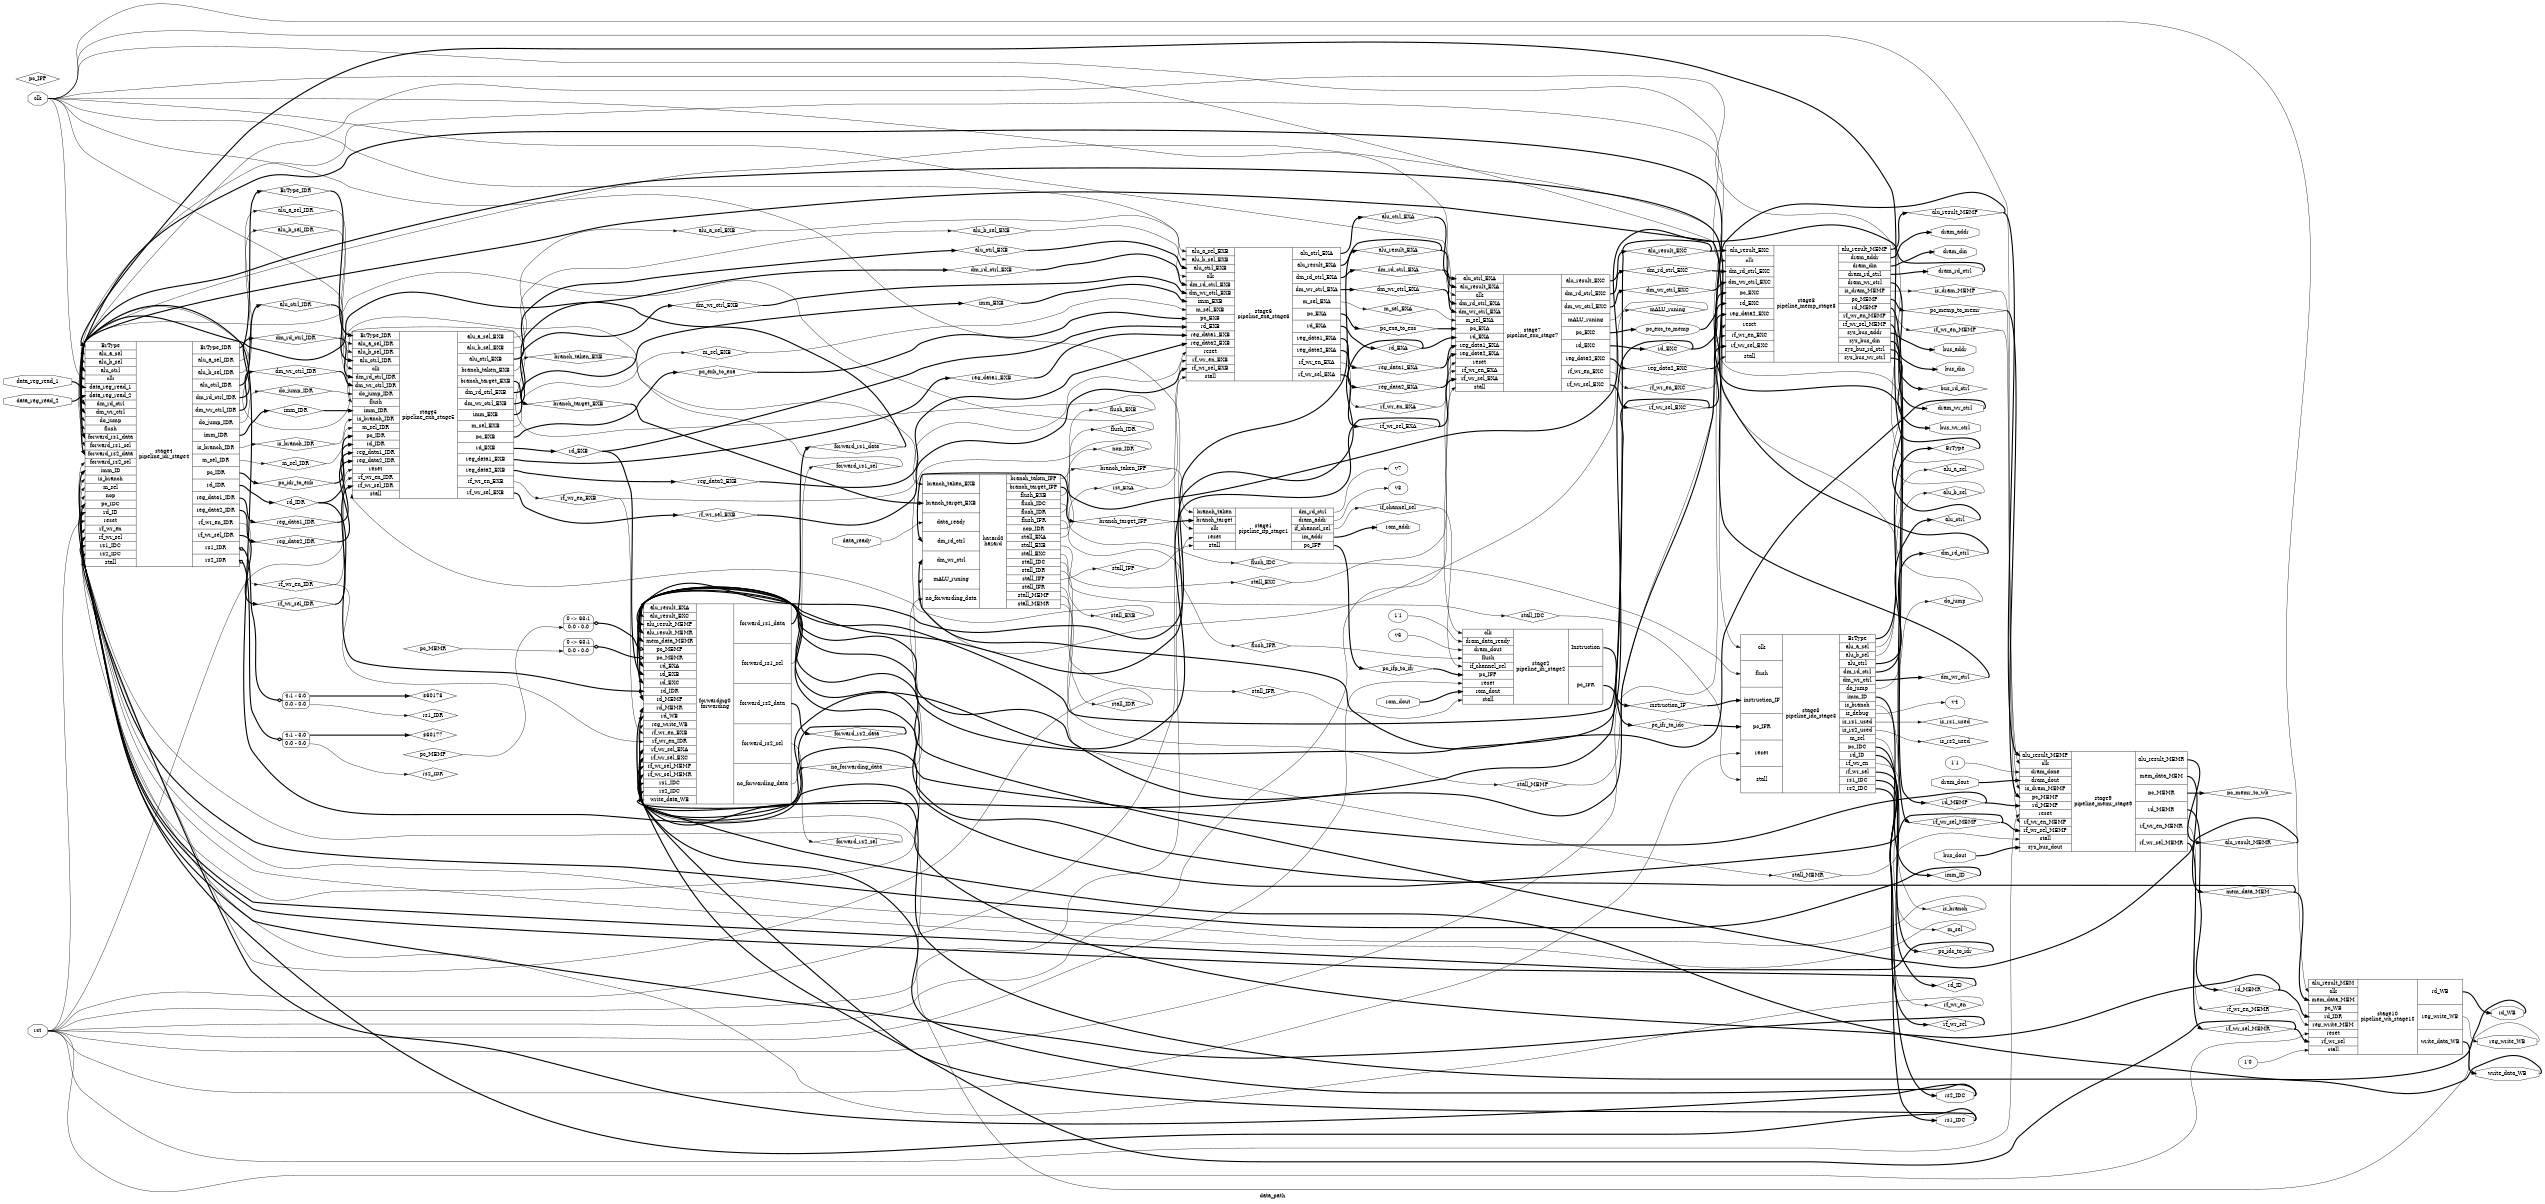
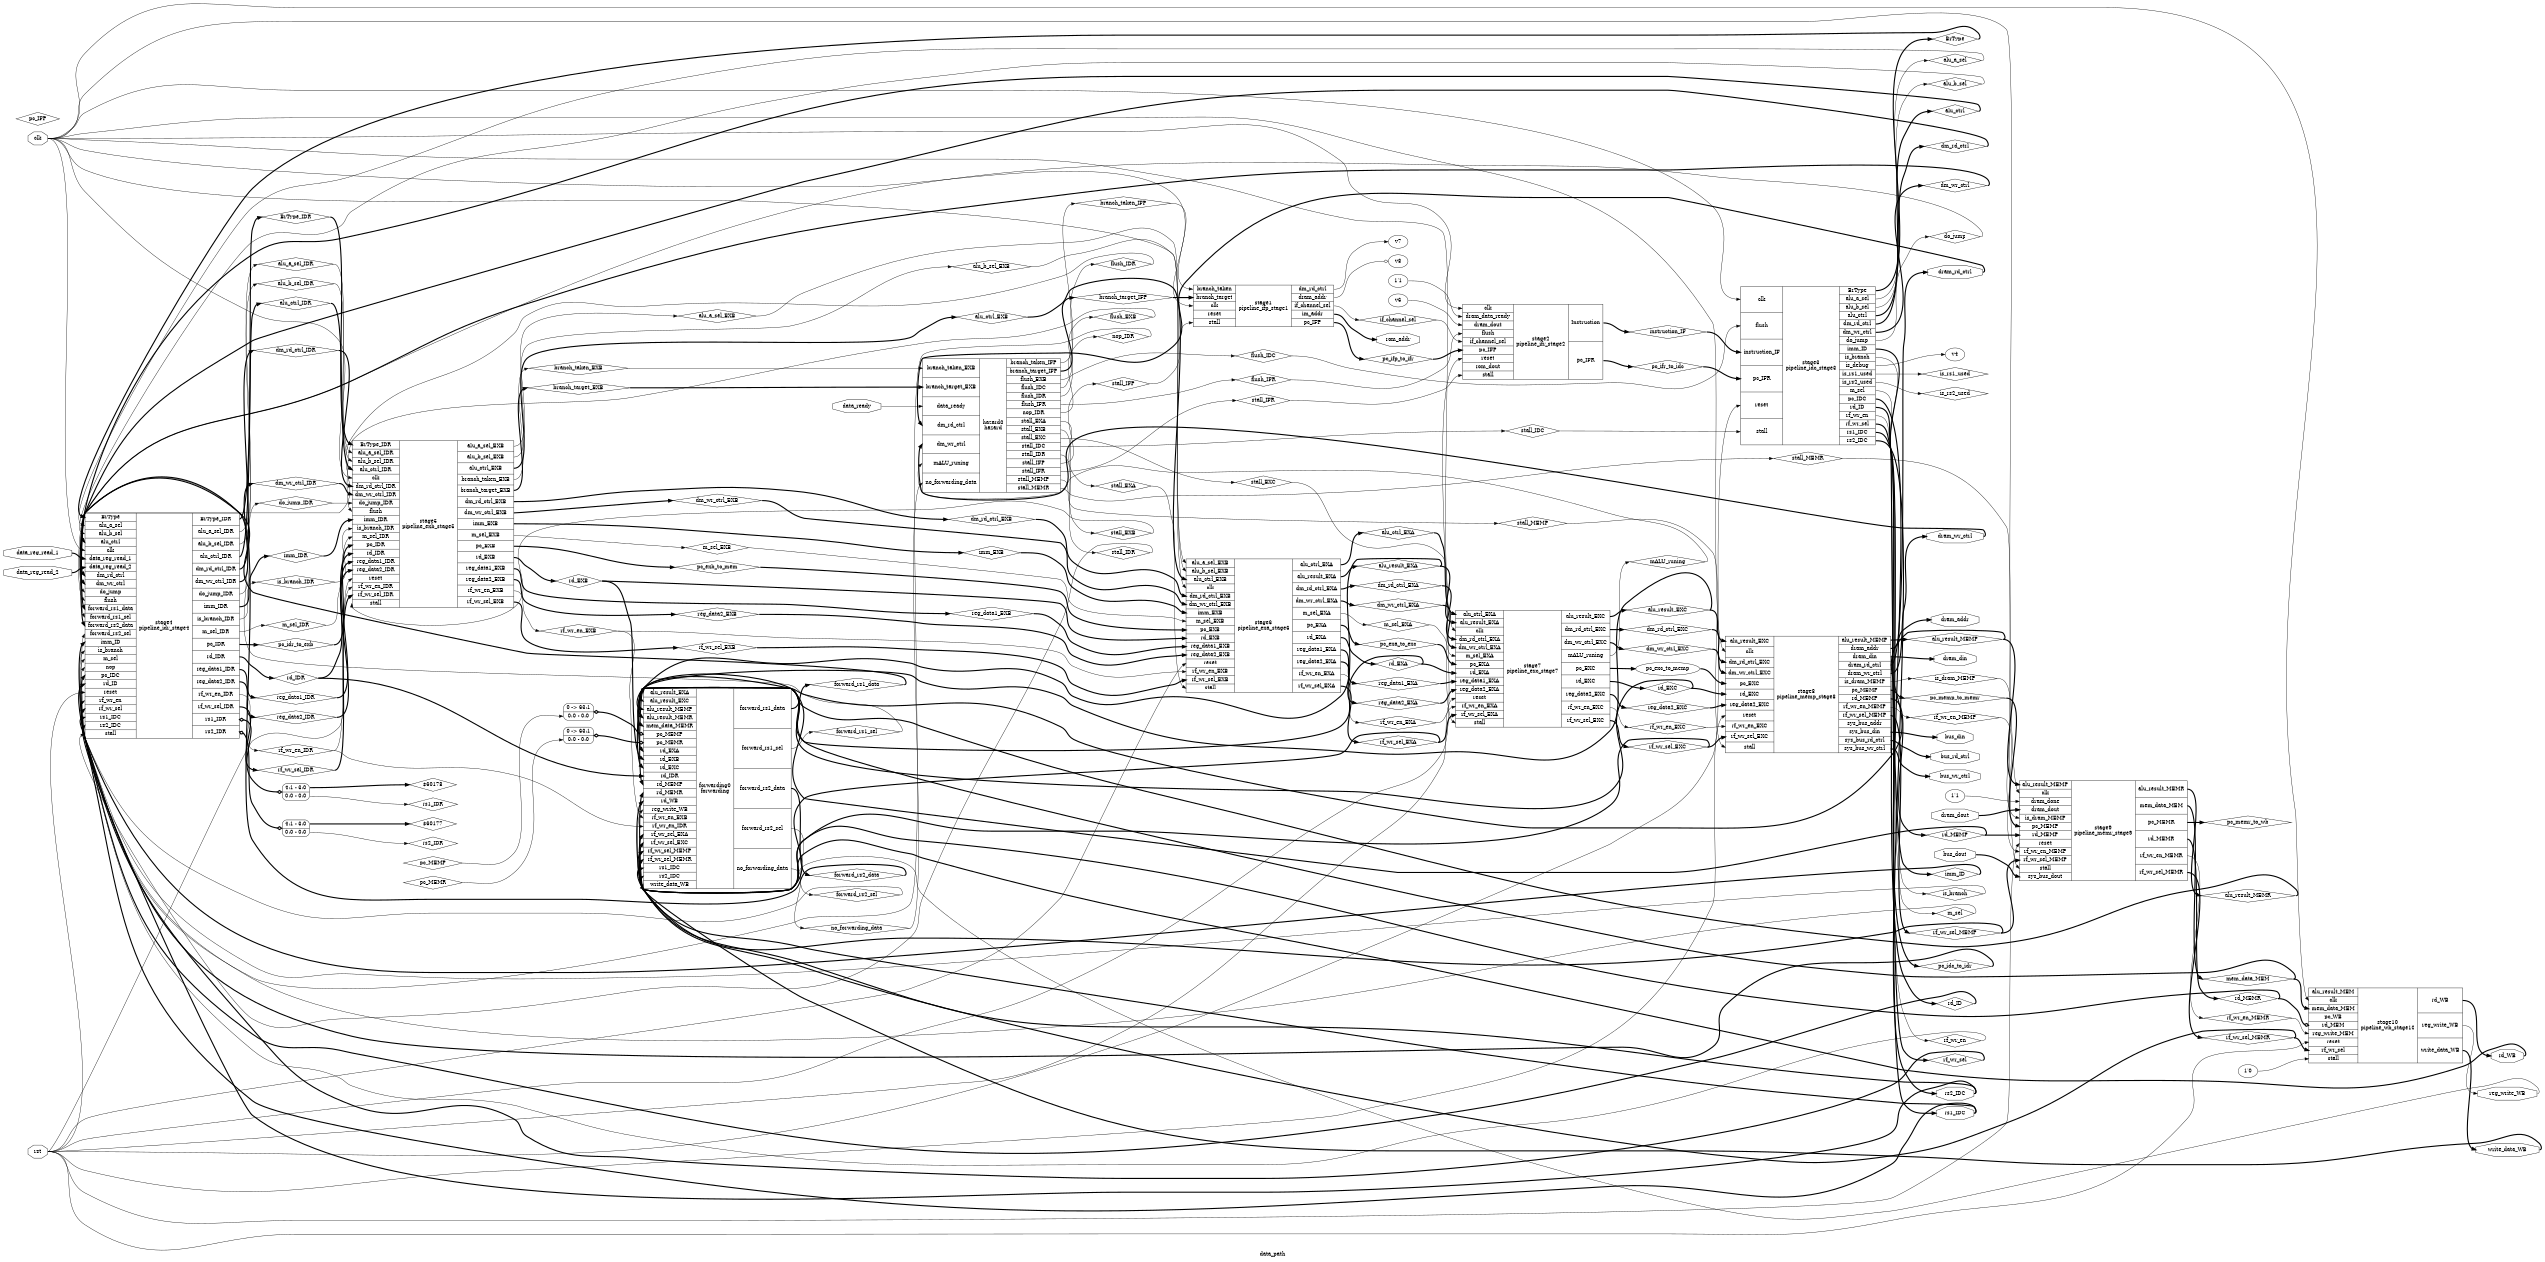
node "bus_addr": removed
node "pc_exb_to_exa": label "pc_exb_to_exa" -> "pc_exb_to_mem"
node "bus_rd_ctrl": shape diamond -> octagon
node "rst_EXA": label "rst_EXA" -> "stall_EXA"
edge "branch_taken" -> "v8": arrowhead normal -> odiamond
node "rom_dout": removed
edge "rd_MEMR" -> "alu_result_MEM": arrowhead normal -> odiamond
edge "rst" -> "branch_taken": removed
node "alu_result_MEM": text "rd_IDR" -> "rd_MEM"
